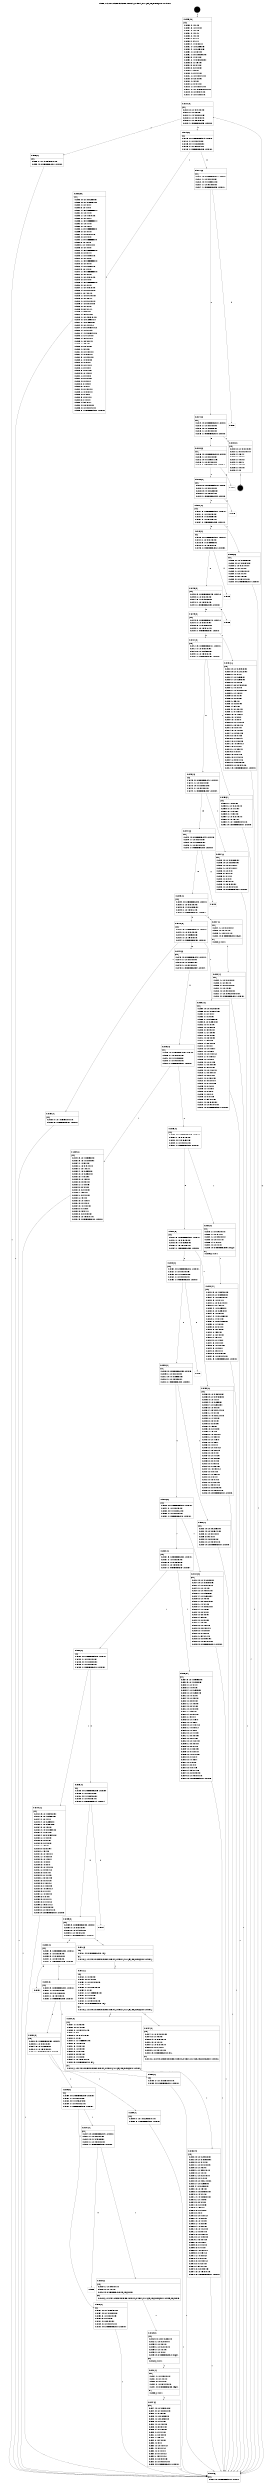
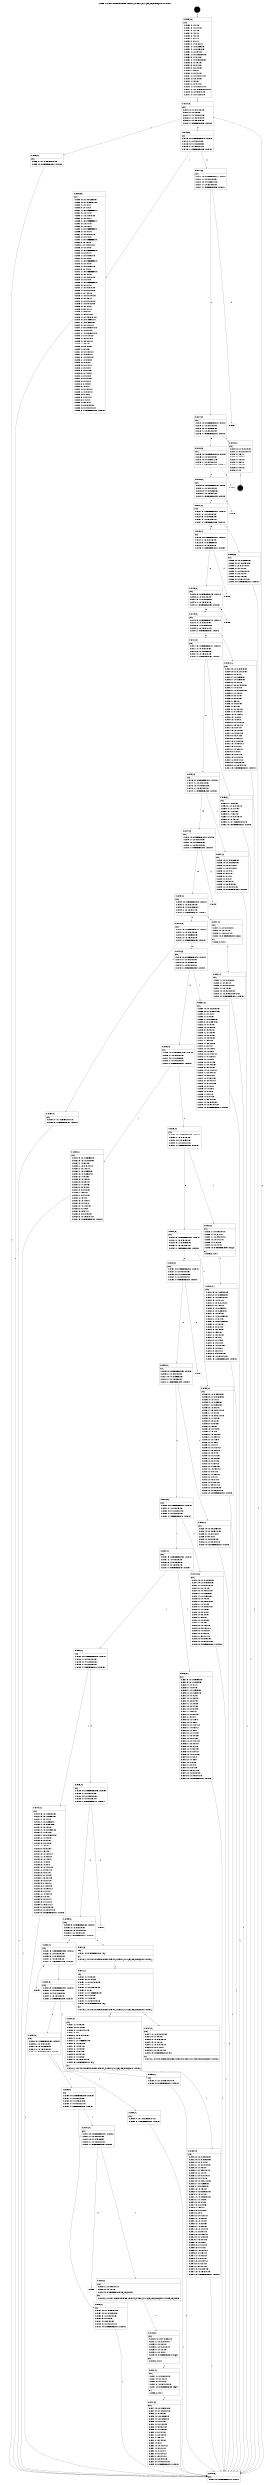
edge "0x4015c0 [104]" -> "0x401628 [29]": added, label "1"
edge "0x4017b1 [28]" -> "0x4020e7 [134]": now "0x4017cd [28]" -> "0x4020e7 [134]"
